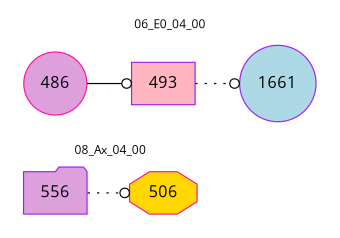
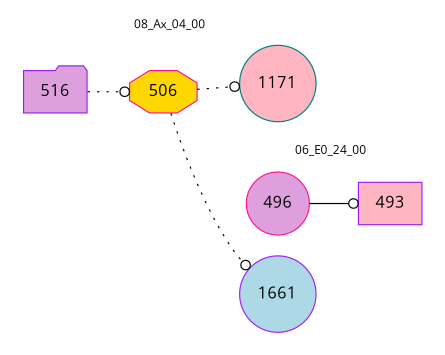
cluster "06_E0_04_00": label "06_E0_04_00" -> "06_E0_24_00"
node "486": label "486" -> "496"
edge "493" -> "1661": now "506" -> "1661"
node "1171": added
node "556": label "556" -> "516"
